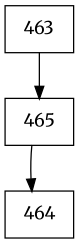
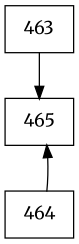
edge "465" -> "464": reversed
